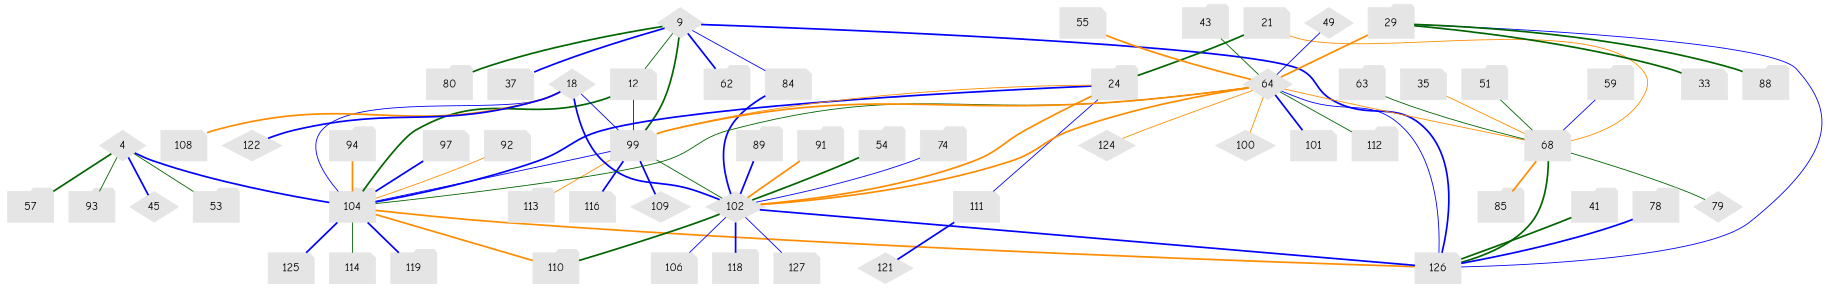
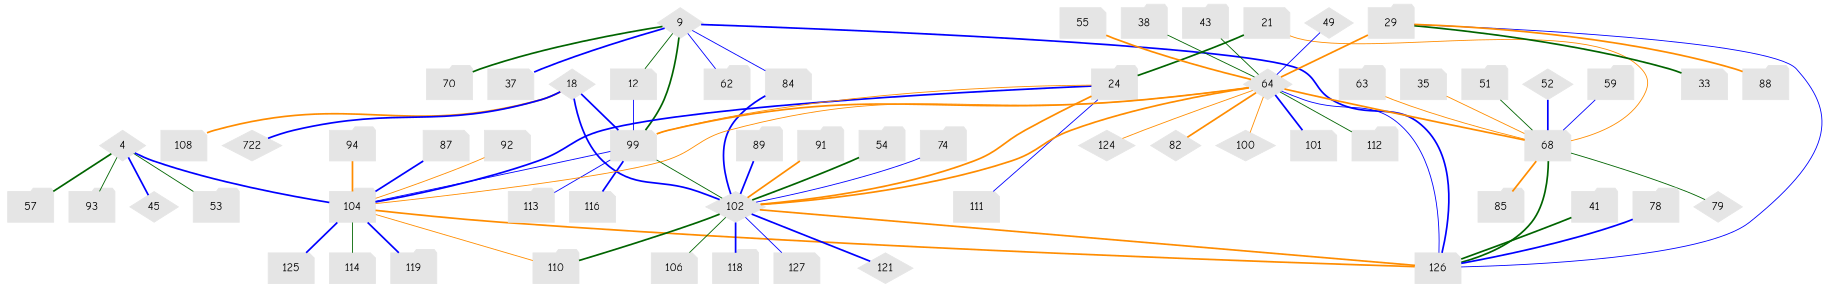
node "38": added
edge "29" -- "88": color darkgreen -> darkorange
edge "9" -- "62": style bold -> solid
node "80": label "80" -> "70"
node "52": added
edge "18" -- "104": removed
edge "18" -- "99": style solid -> bold
edge "64" -- "104": color darkgreen -> darkorange
edge "64" -- "68": style solid -> bold
edge "63" -- "68": color darkgreen -> darkorange
edge "12" -- "104": removed
node "122": label "122" -> "722"
node "97": label "97" -> "87"
node "82": added
edge "99" -- "113": color darkorange -> blue
node "109": removed
edge "102" -- "106": color blue -> darkgreen
edge "104" -- "110": style bold -> solid
edge "102" -- "126": color blue -> darkorange
edge "111" -- "121": now "102" -- "121"
